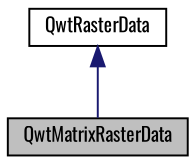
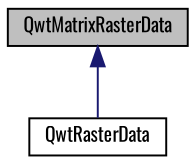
edge "QwtMatrixRasterData" -> "QwtRasterData": reversed
